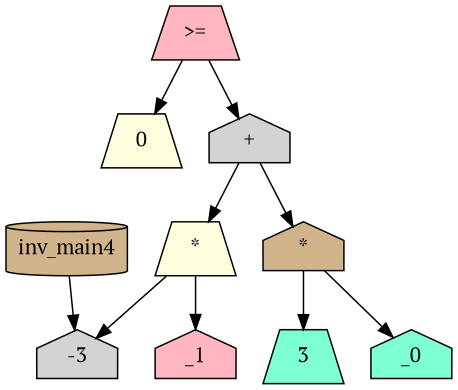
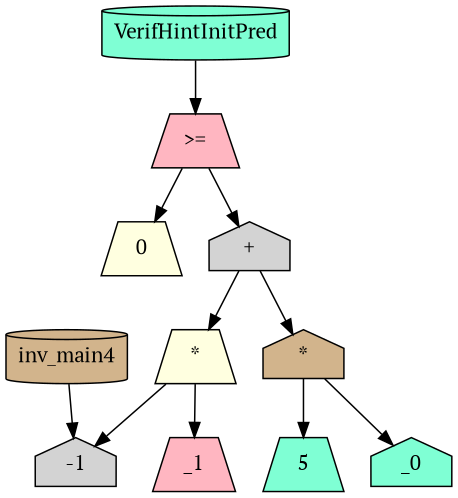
node "VerifHintInitPred": added
node "-3": label "-3" -> "-1"
node "_1": shape house -> trapezium
node "3": label "3" -> "5"
